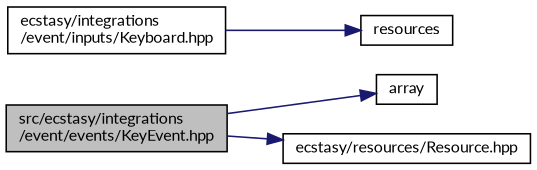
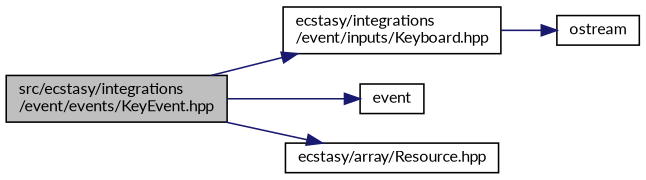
node "resources": label "resources" -> "ostream"
edge "src/ecstasy/integrations /event/events/KeyEvent.hpp" -> "ecstasy/integrations /event/inputs/Keyboard.hpp": added
node "array": label "array" -> "event"
node "ecstasy/resources/Resource.hpp": label "ecstasy/resources/Resource.hpp" -> "ecstasy/array/Resource.hpp"
